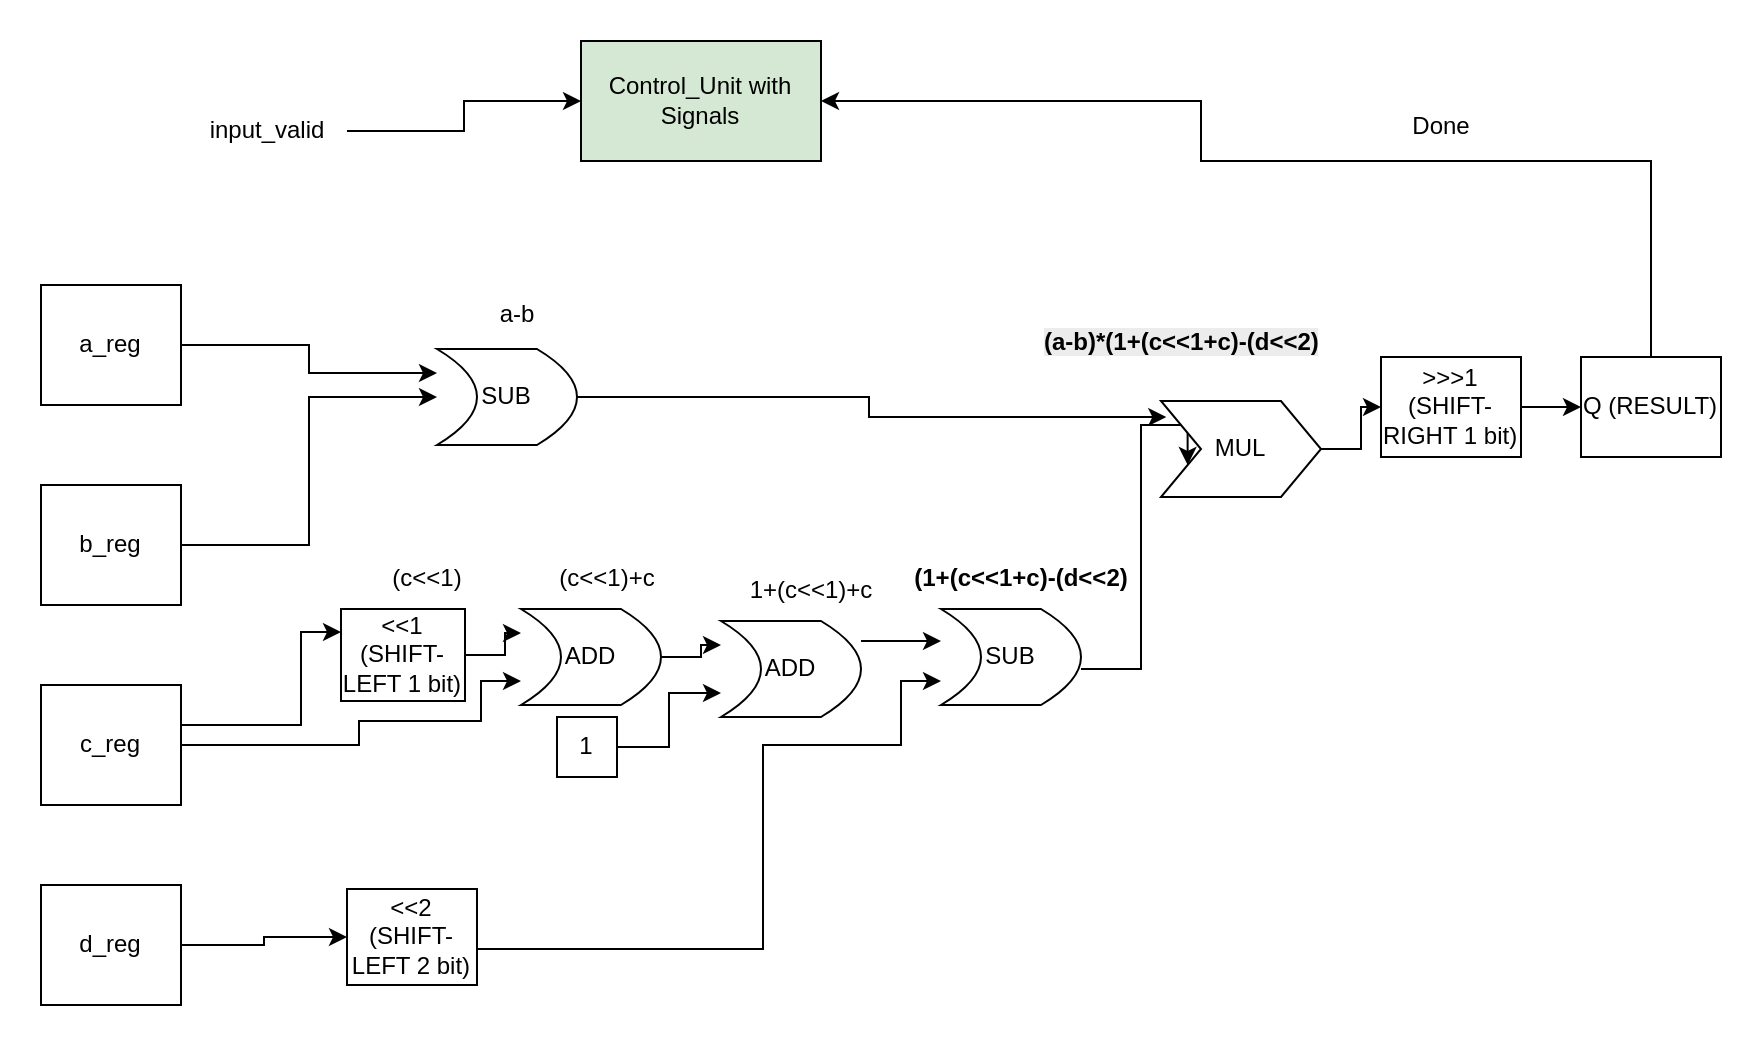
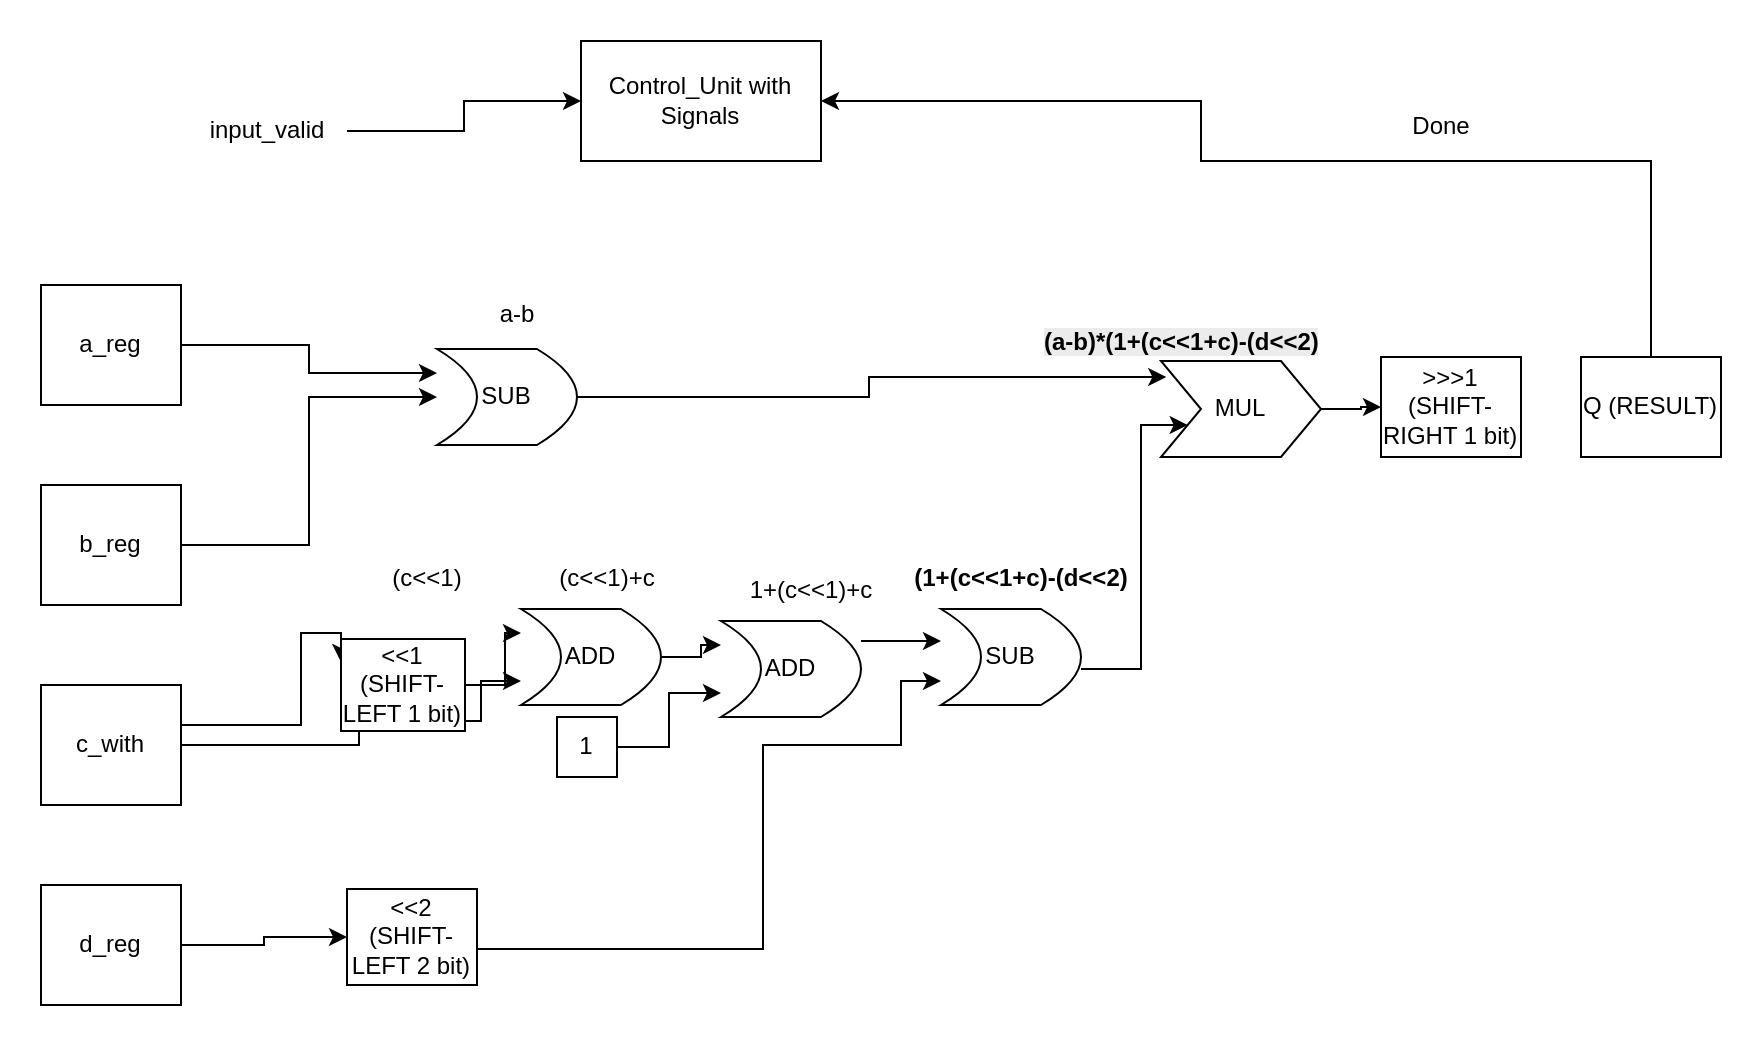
node "Control_Unit with Signals": fillcolor #d5e8d4 -> #ffffff
edge ">>>1 (SHIFT-RIGHT 1 bit)" -> "Q (RESULT)": removed
node "MUL": moved (1241, 449) -> (1241, 409)
node "<<1 (SHIFT-LEFT 1 bit)": moved (403, 655) -> (403, 685)
node "c_reg": label "c_reg" -> "c_with"
